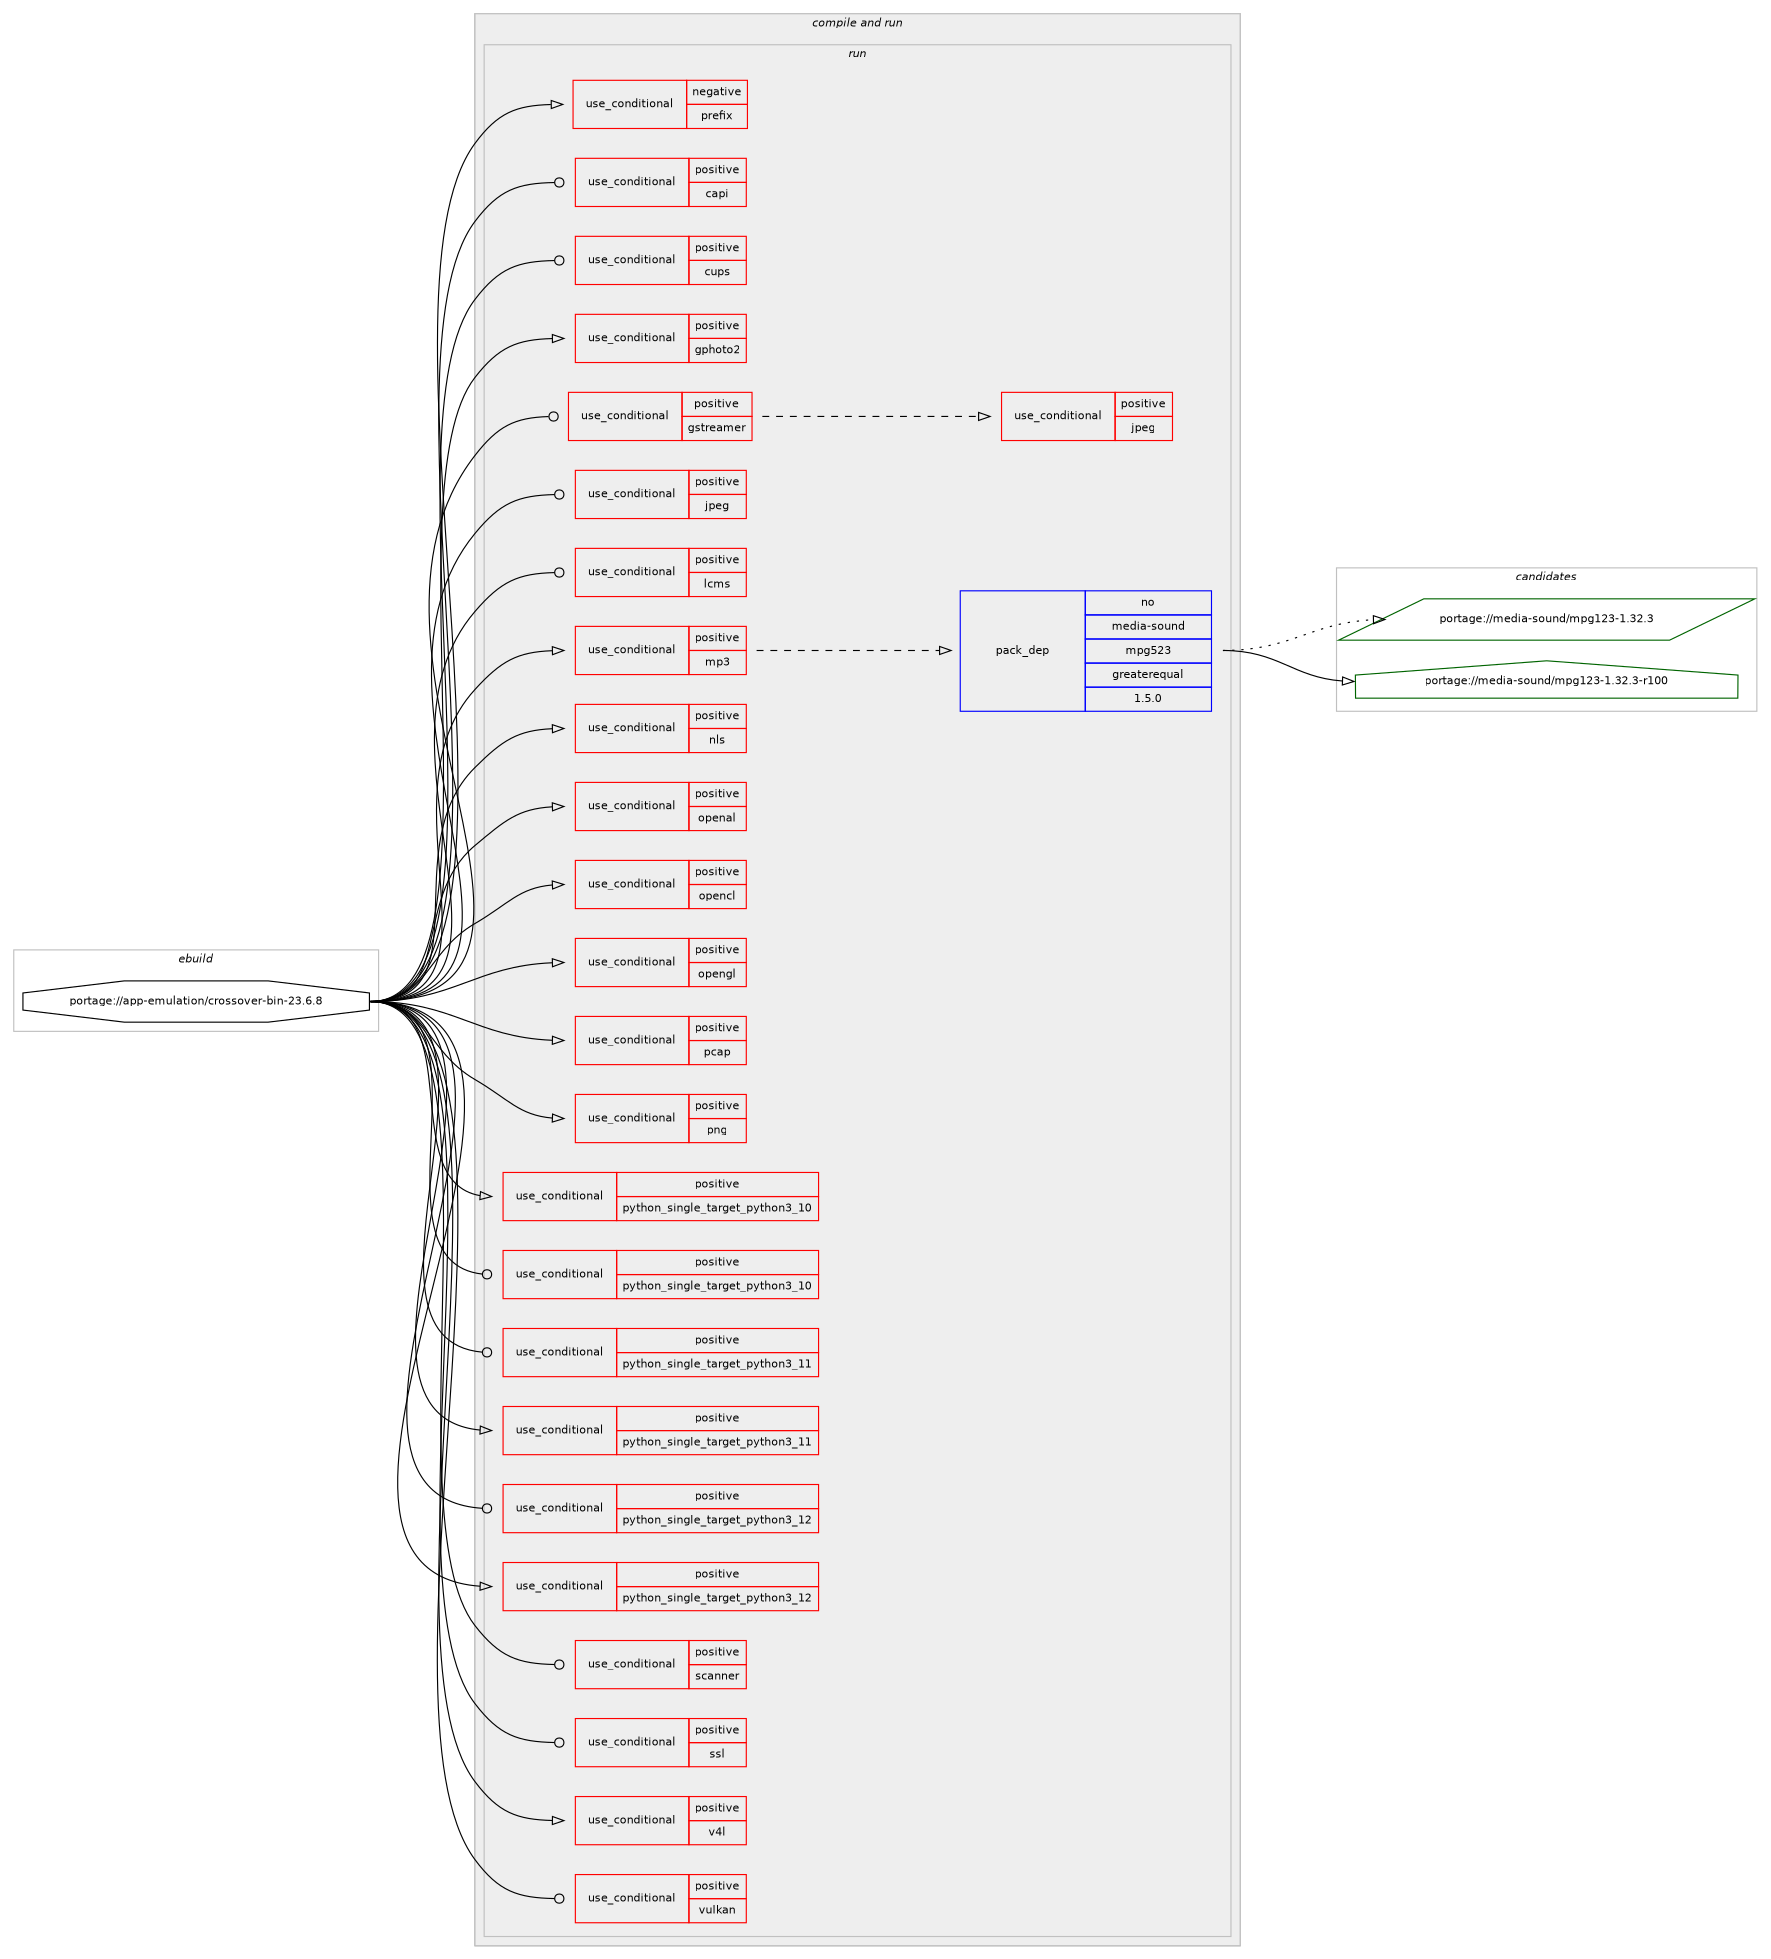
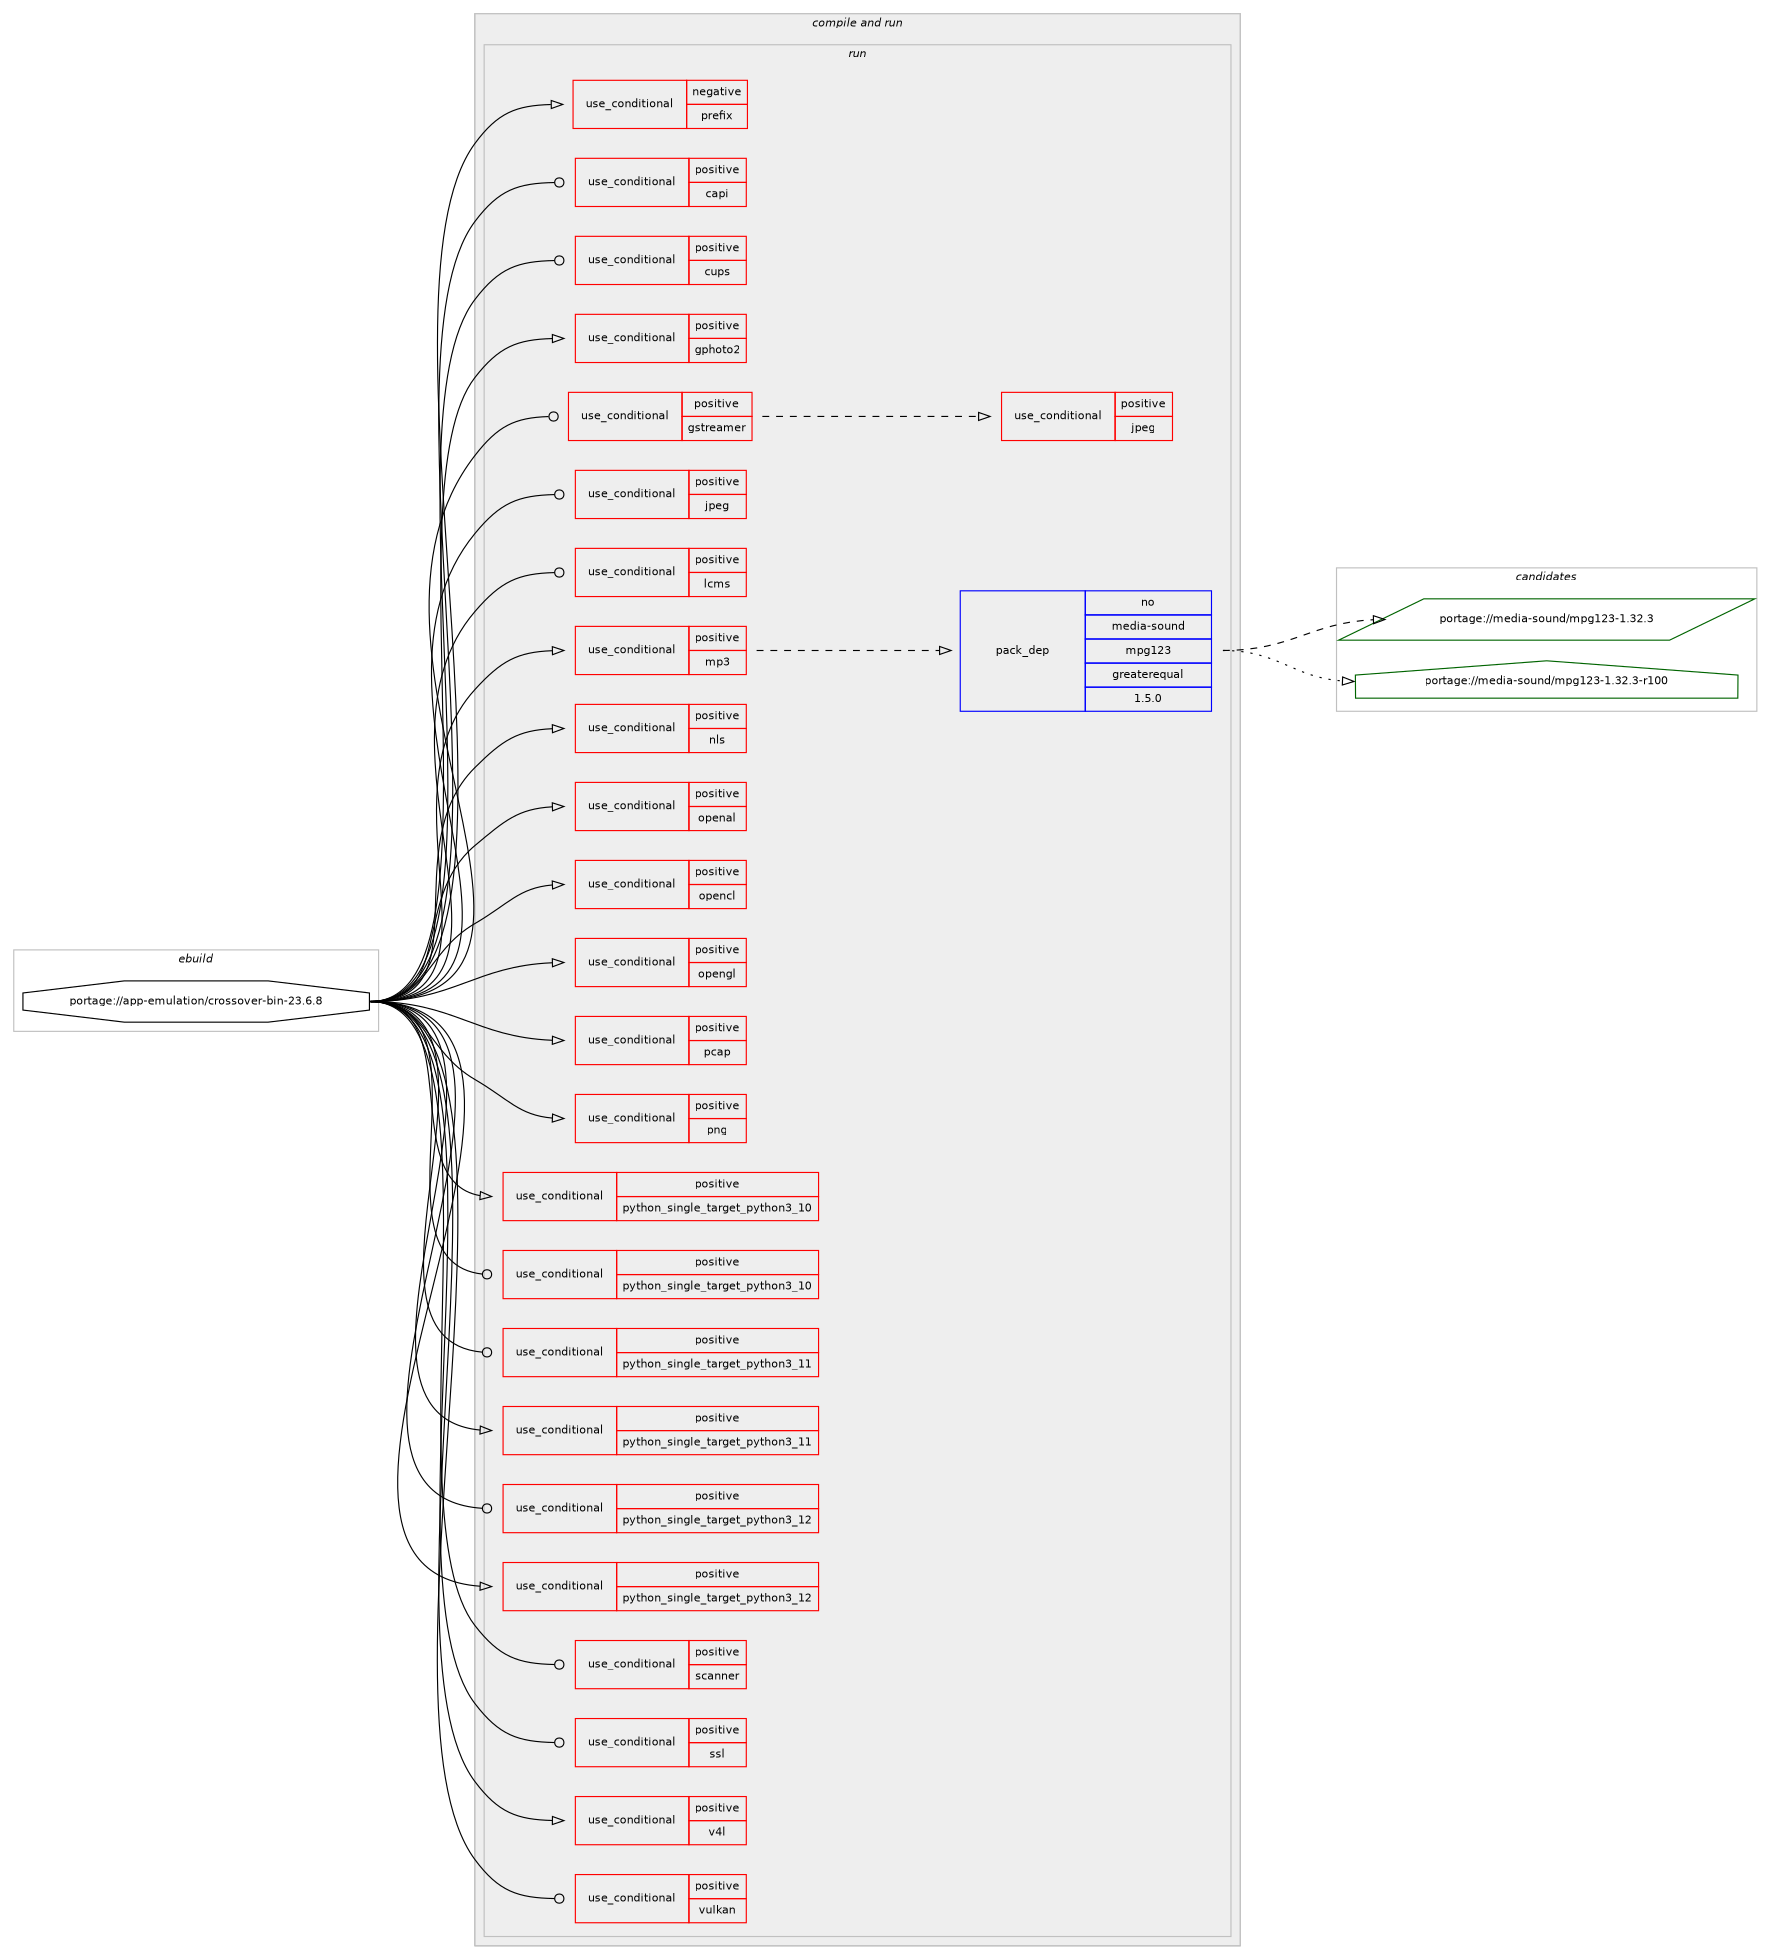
edge "pack_dep" -> "portage://media-sound/mpg123-1.32.3": style dotted -> dashed
node "pack_dep": text "mpg523" -> "mpg123"
edge "pack_dep" -> "portage://media-sound/mpg123-1.32.3-r100": style solid -> dotted
